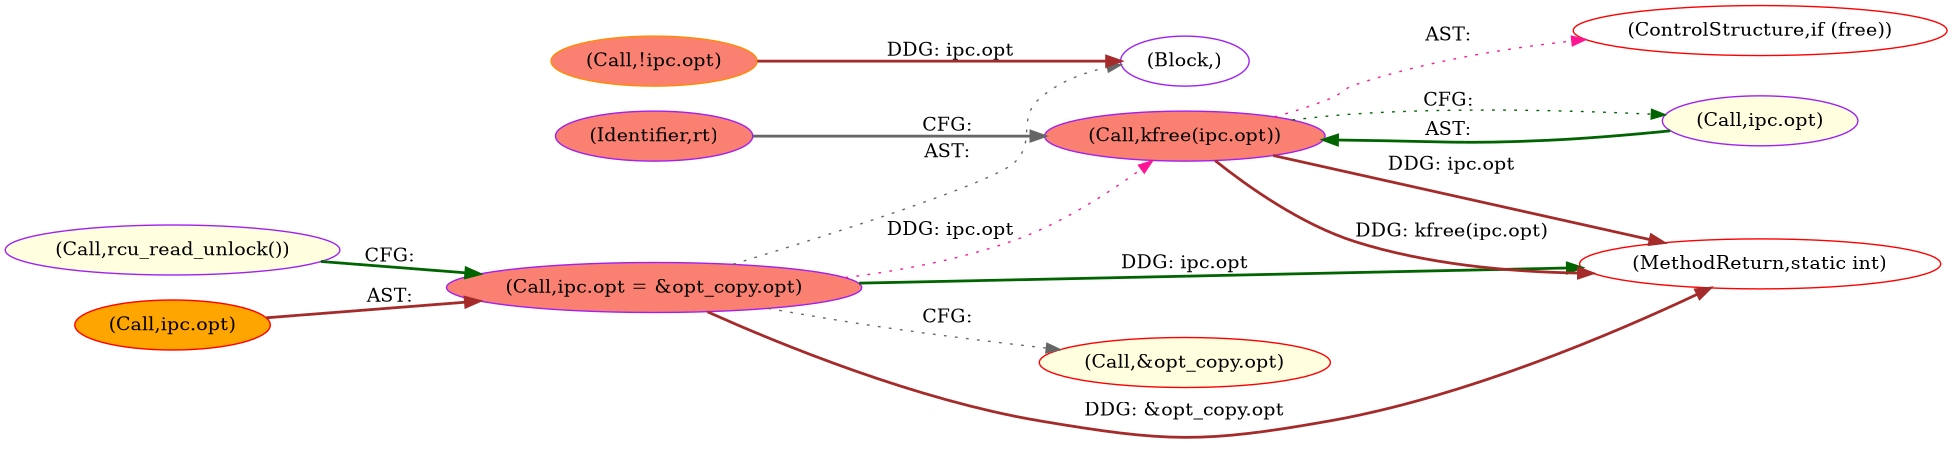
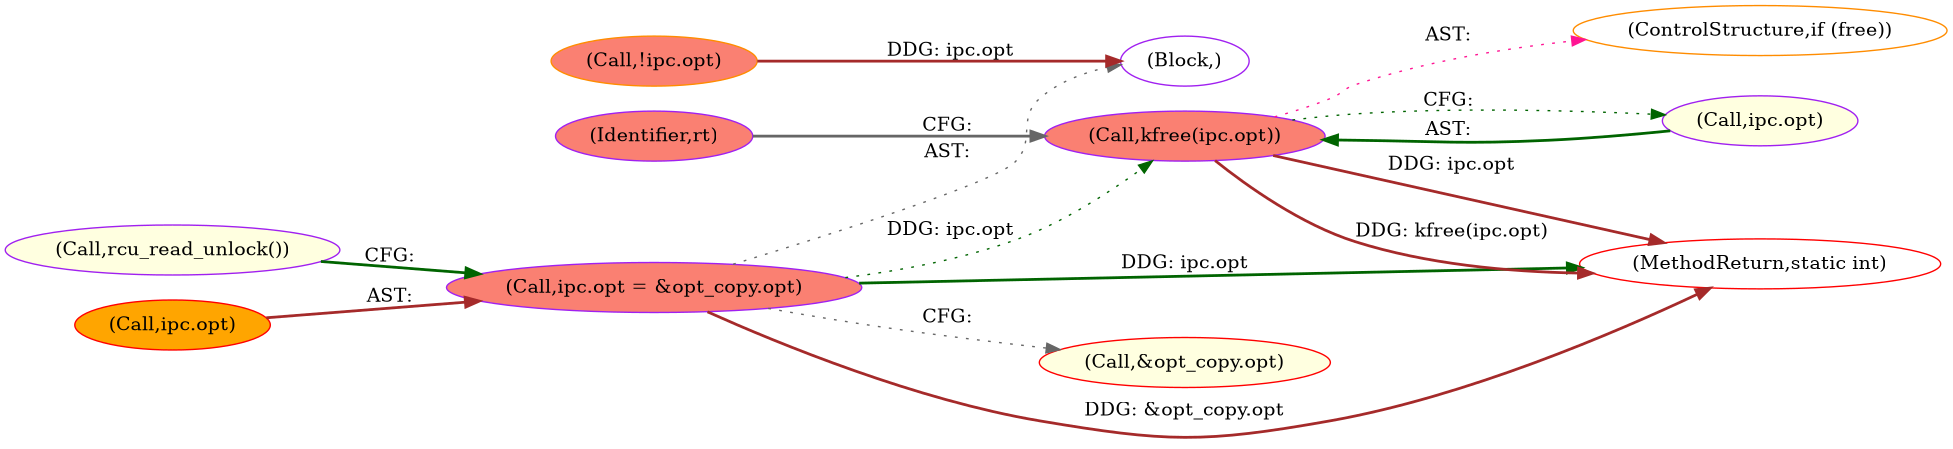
node "(ControlStructure,if (free))": color red -> darkorange
edge "(Call,ipc.opt = &opt_copy.opt)" -> "(Call,kfree(ipc.opt))": color deeppink -> darkgreen
